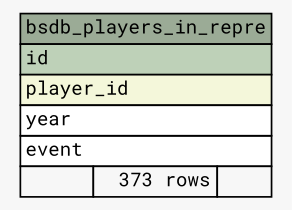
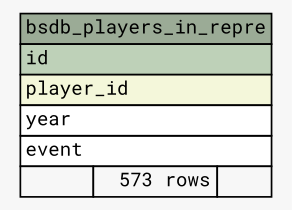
node "bsdb_players_in_repre": text "373 rows" -> "573 rows"
